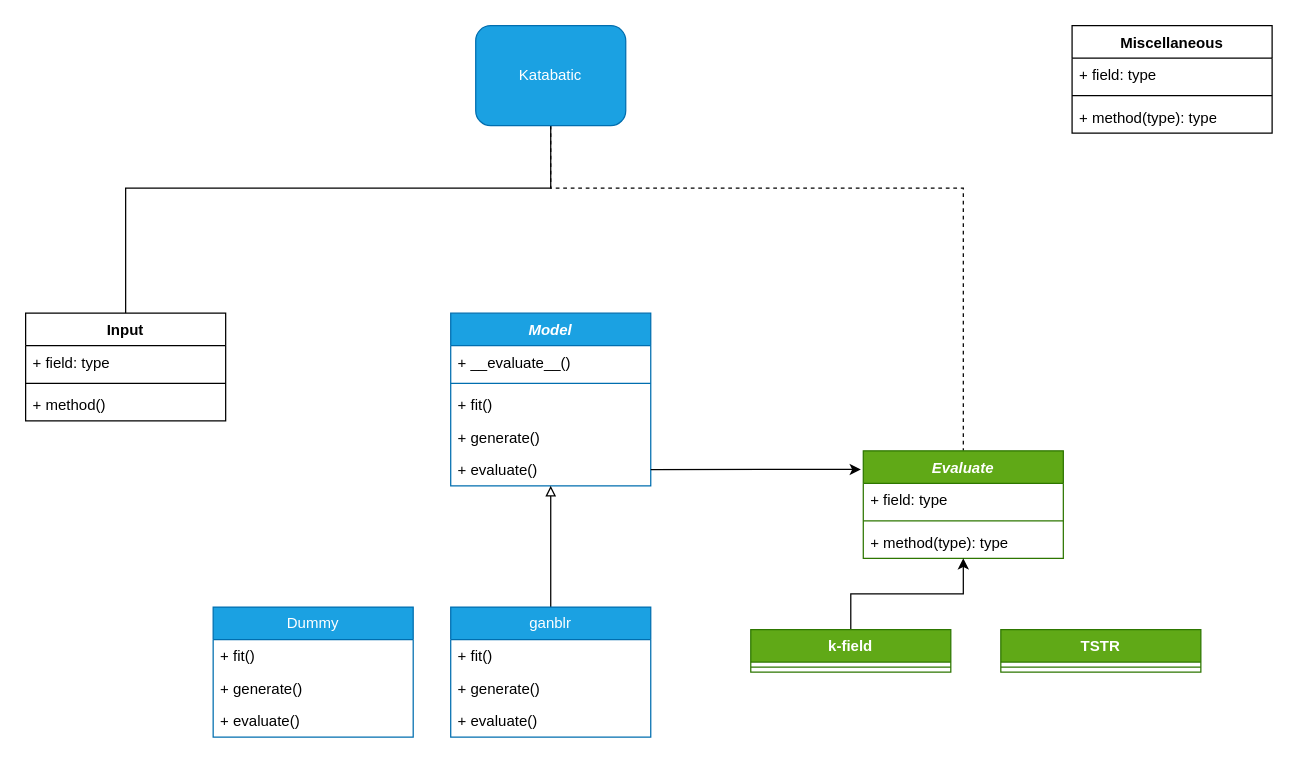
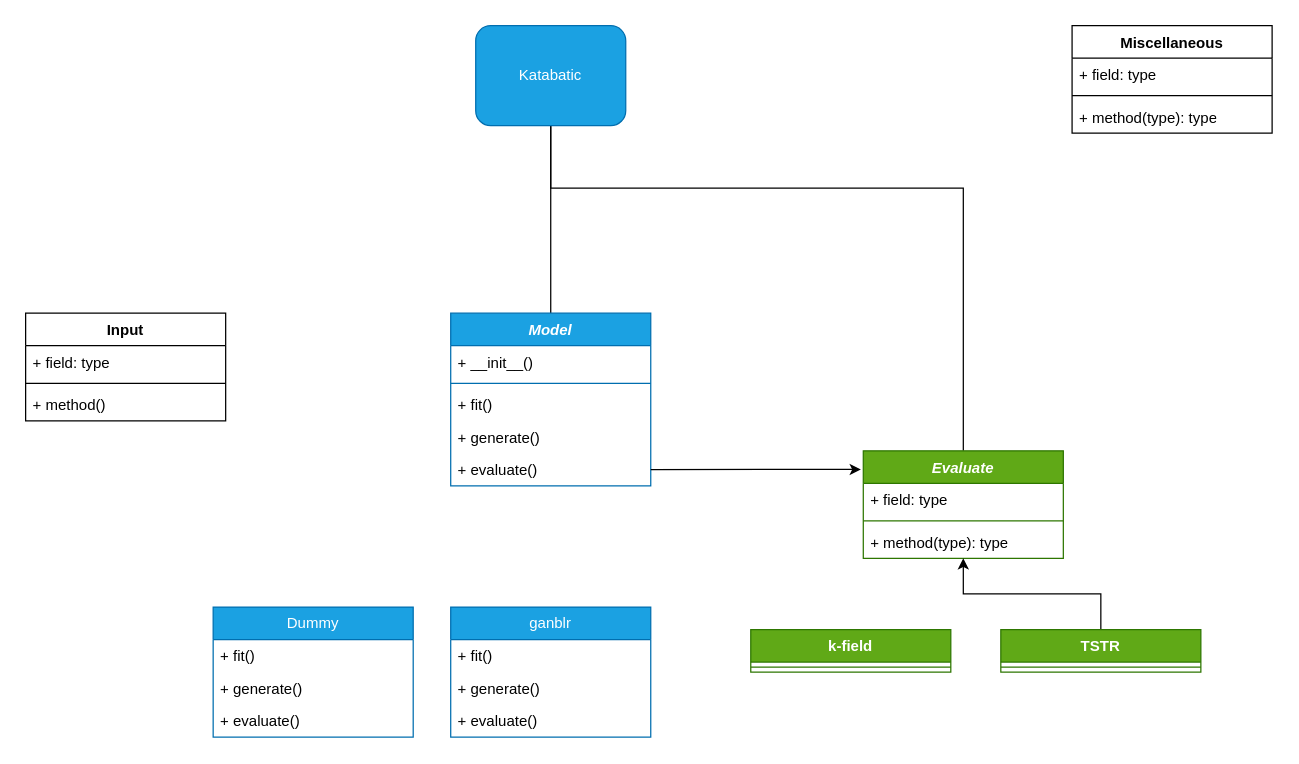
edge "Katabatic" -- "Input": removed
edge "Katabatic" -- "Evaluate": style dashed -> solid
edge "Katabatic" -- "Model": added
node "+ __evaluate__()": label "+ __evaluate__()" -> "+ __init__()"
edge "ganblr" -> "Model": removed
edge "k-field" -> "Evaluate": removed
edge "TSTR" -> "Evaluate": added
